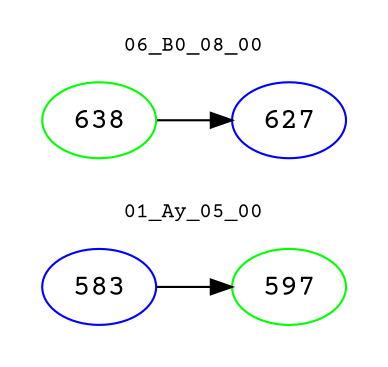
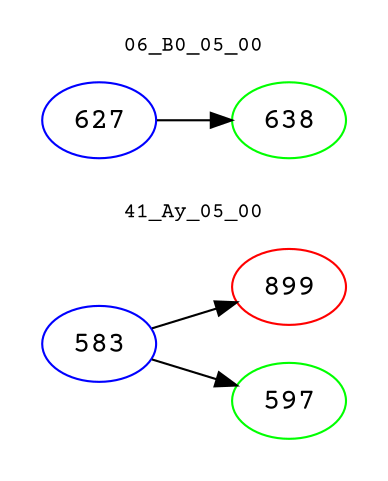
cluster "06_B0_08_00": label "06_B0_08_00" -> "06_B0_05_00"
edge "638" -> "627": reversed
cluster "01_Ay_05_00": label "01_Ay_05_00" -> "41_Ay_05_00"
node "899": added
